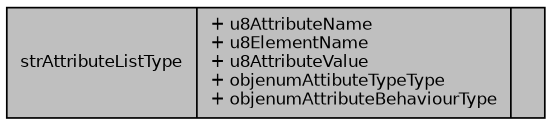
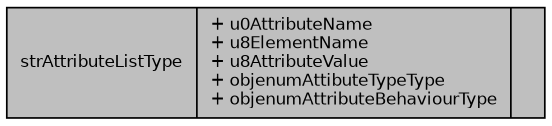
node "strAttributeListType": text "+ u8AttributeName" -> "+ u0AttributeName"
